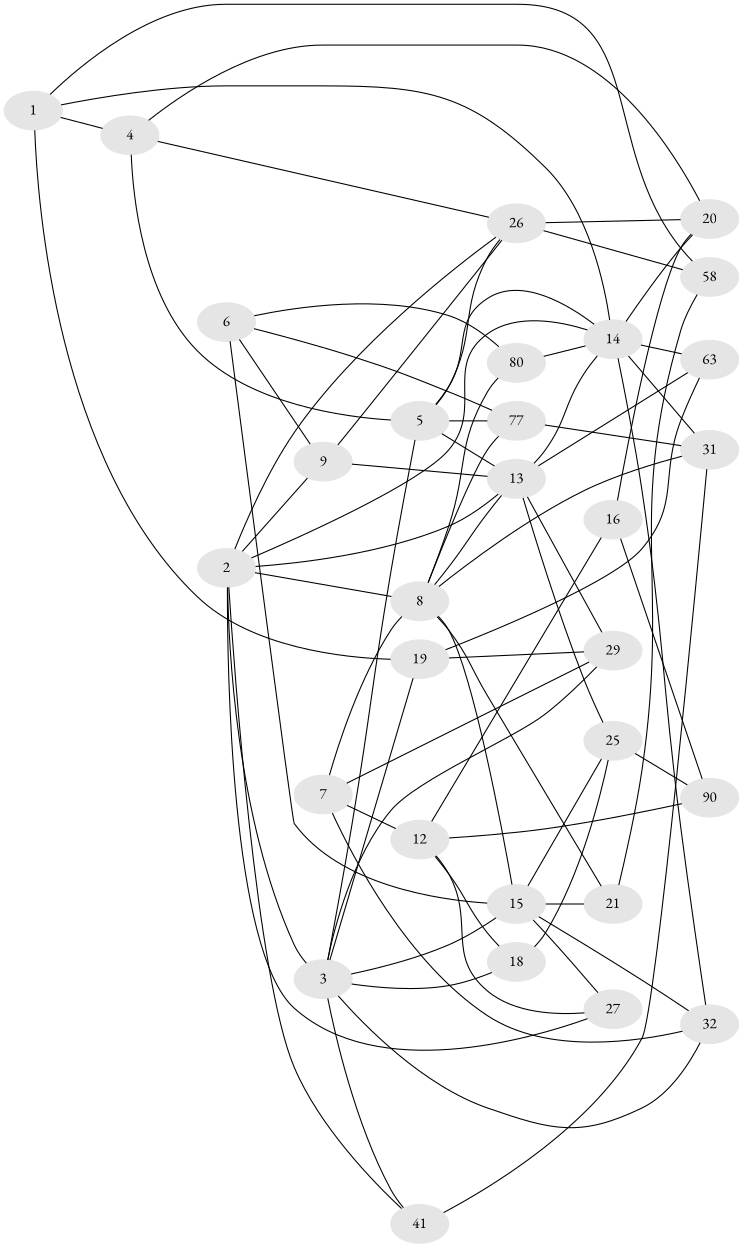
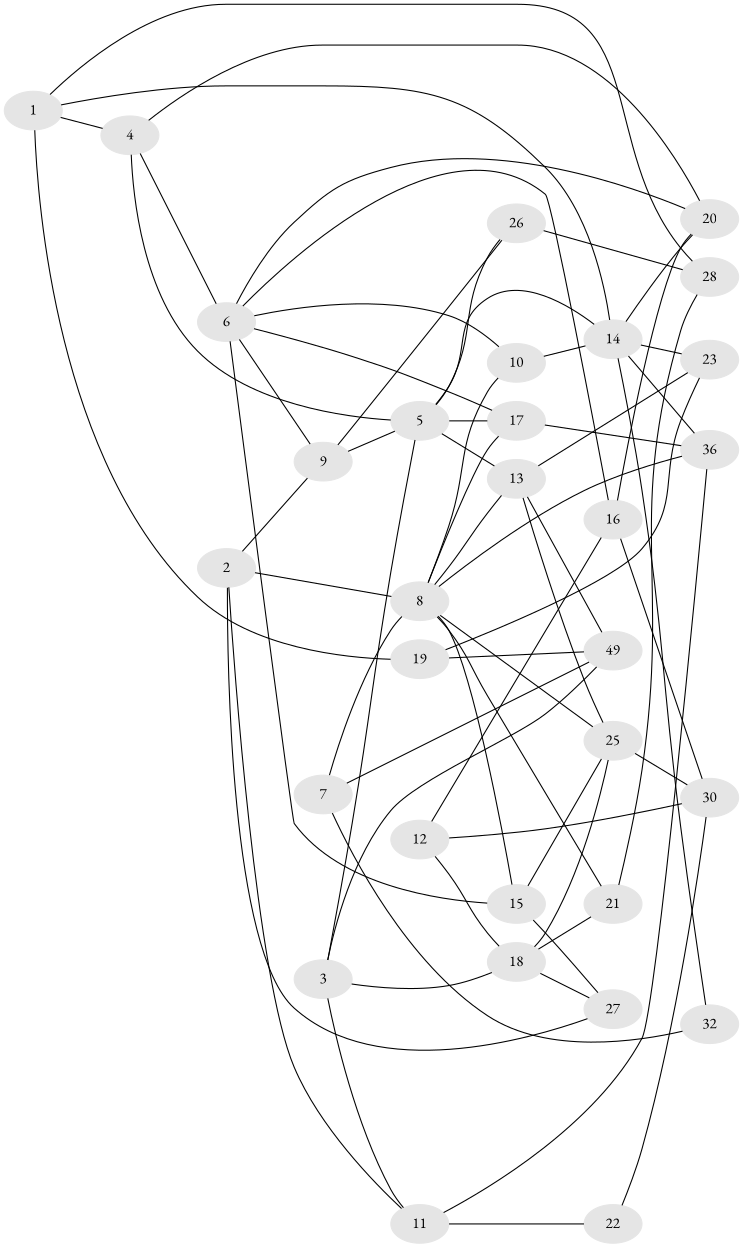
edge "4" -- "26": now "4" -- "6"
edge "6" -- "16": added
edge "20" -- "26": now "20" -- "6"
node "58": label "58" -> "28"
node "63": label "63" -> "23"
node "80": label "80" -> "10"
edge "26" -- "2": removed
edge "14" -- "13": removed
node "77": label "77" -> "17"
edge "14" -- "2": removed
node "31": label "31" -> "36"
edge "9" -- "13": now "9" -- "5"
edge "13" -- "2": removed
node "29": label "29" -> "49"
edge "8" -- "25": added
node "90": label "90" -> "30"
edge "7" -- "12": removed
edge "19" -- "3": removed
edge "2" -- "3": removed
edge "15" -- "21": now "18" -- "21"
edge "15" -- "3": removed
edge "15" -- "32": removed
edge "12" -- "27": now "18" -- "27"
edge "3" -- "32": removed
node "41": label "41" -> "11"
node "22": added
